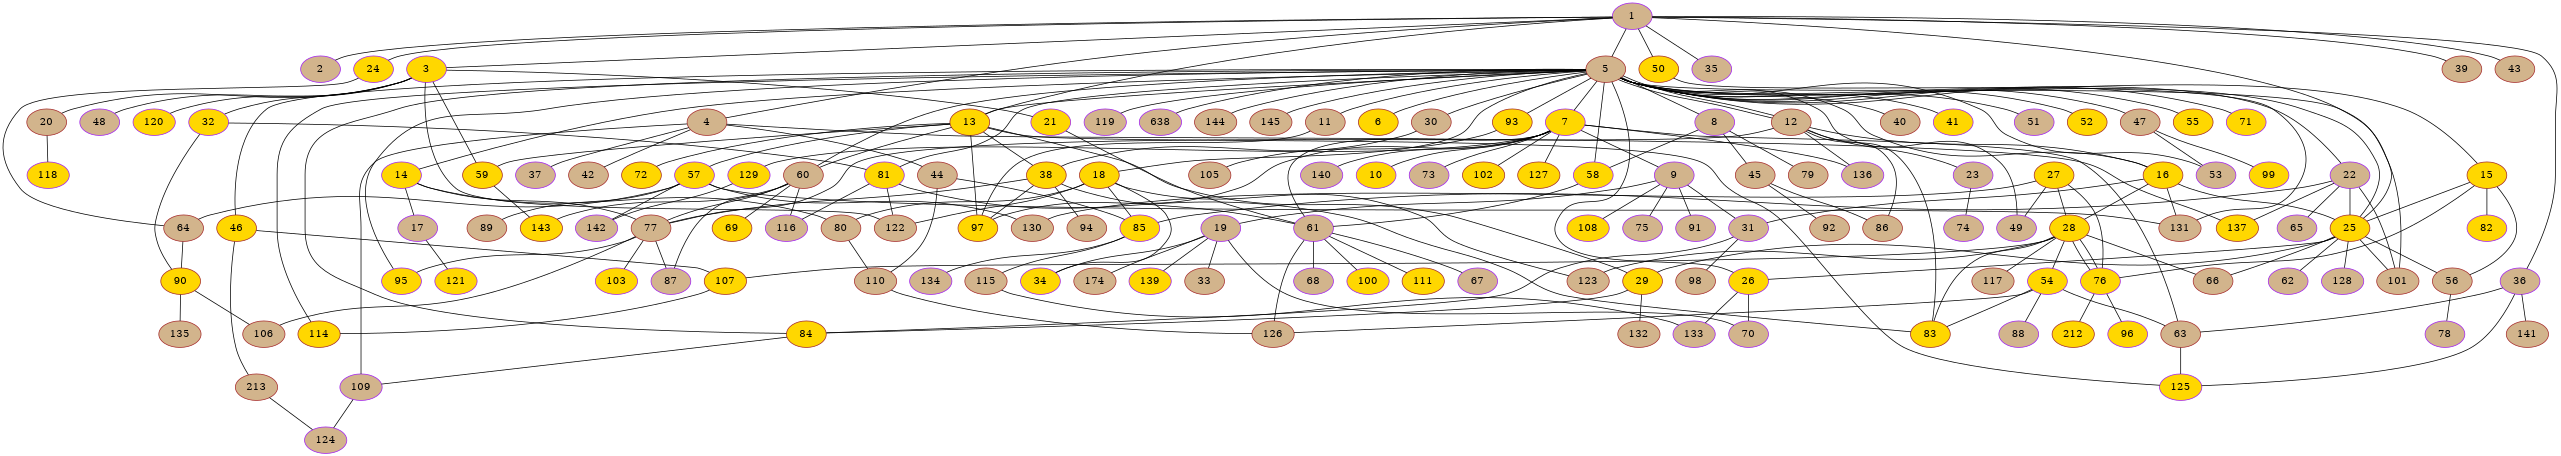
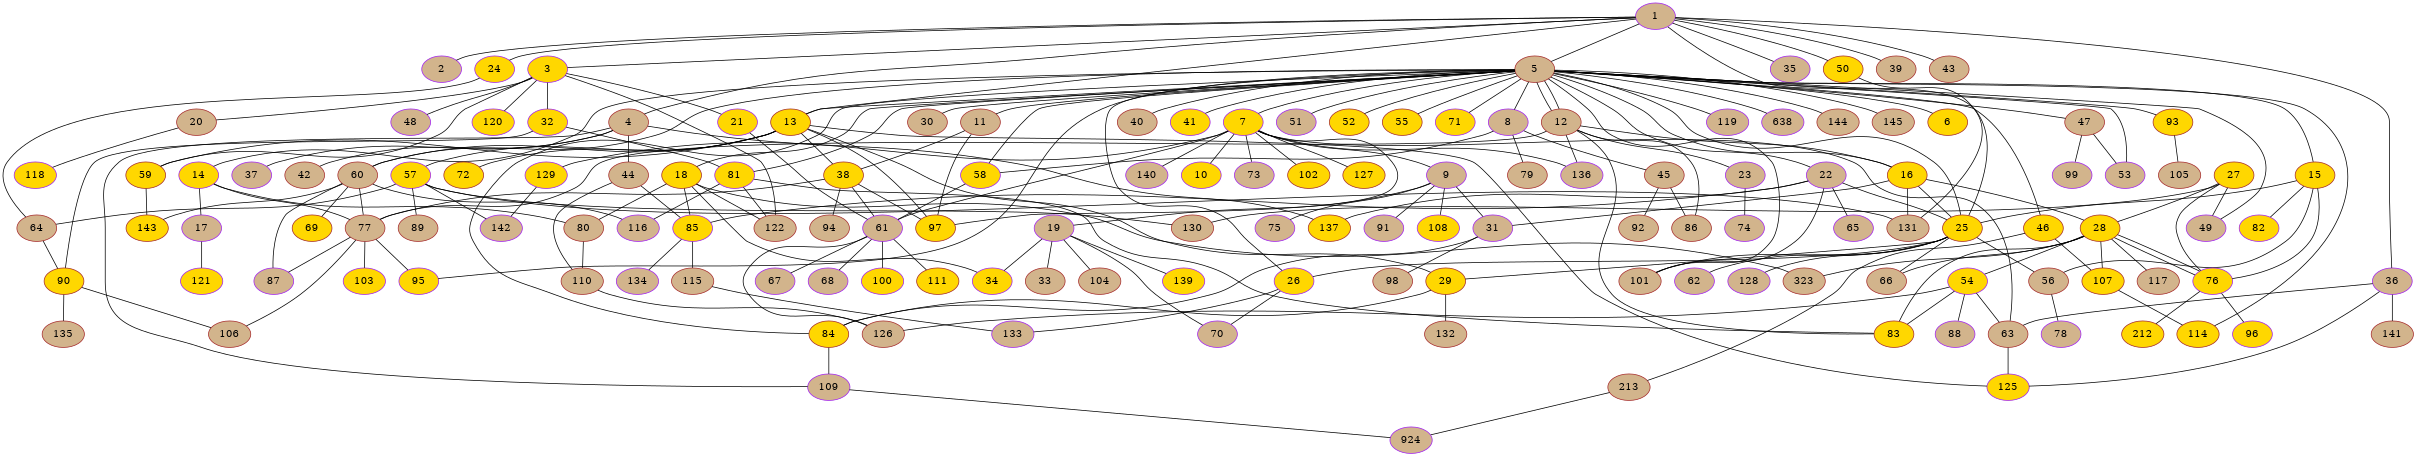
edge "30" -- "38": now "11" -- "38"
node "99": fillcolor gold -> tan
node "174": label "174" -> "104"
node "123": label "123" -> "323"
node "124": label "124" -> "924"
